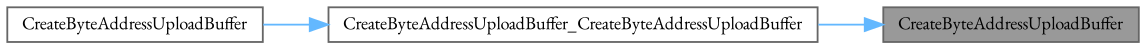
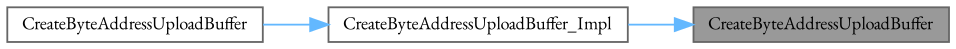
node "CreateByteAddressUploadBuffer_CreateByteAddressUploadBuffer": label "CreateByteAddressUploadBuffer_CreateByteAddressUploadBuffer" -> "CreateByteAddressUploadBuffer_Impl"
